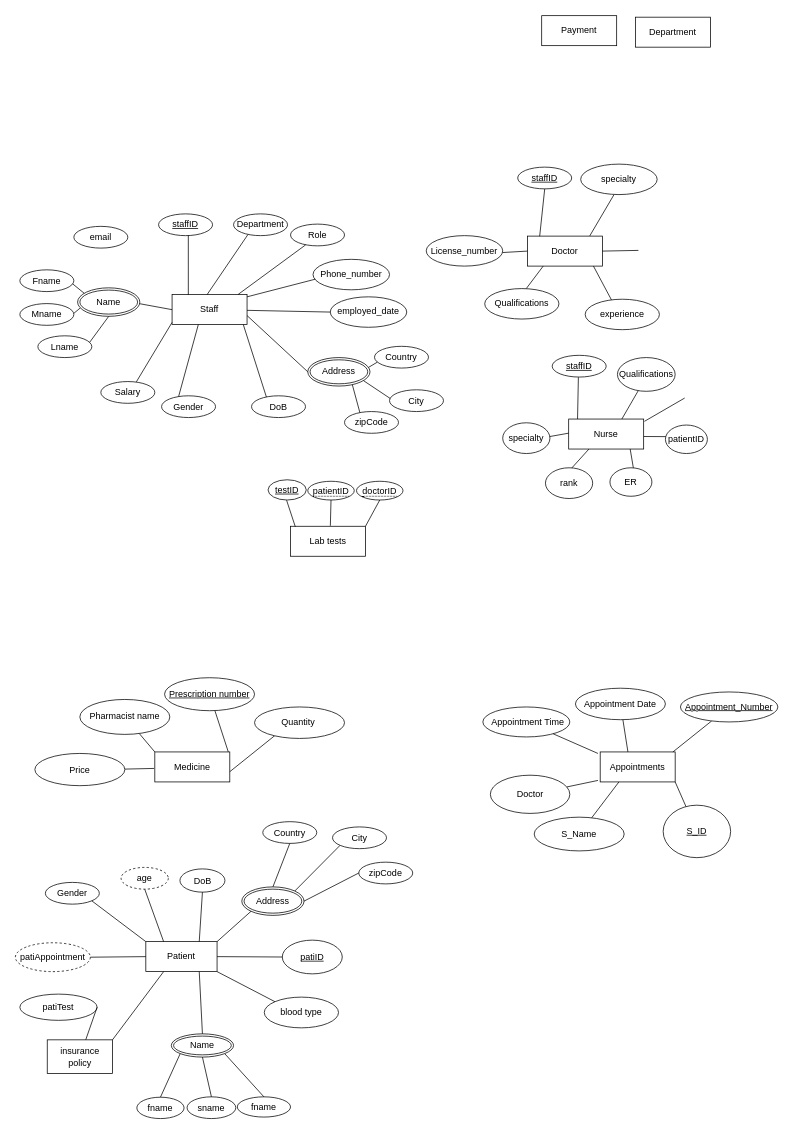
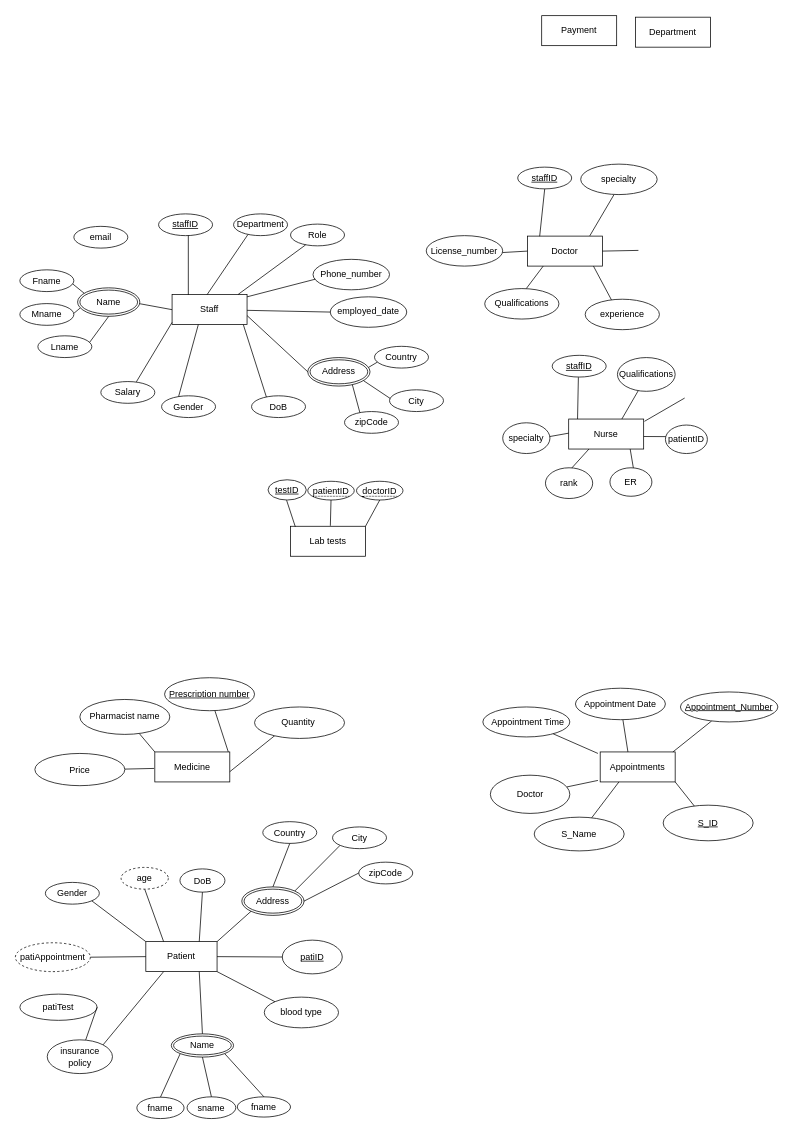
node "S_ID": size 68x53 -> 90x36
node "insurance policy": shape rectangle -> ellipse
